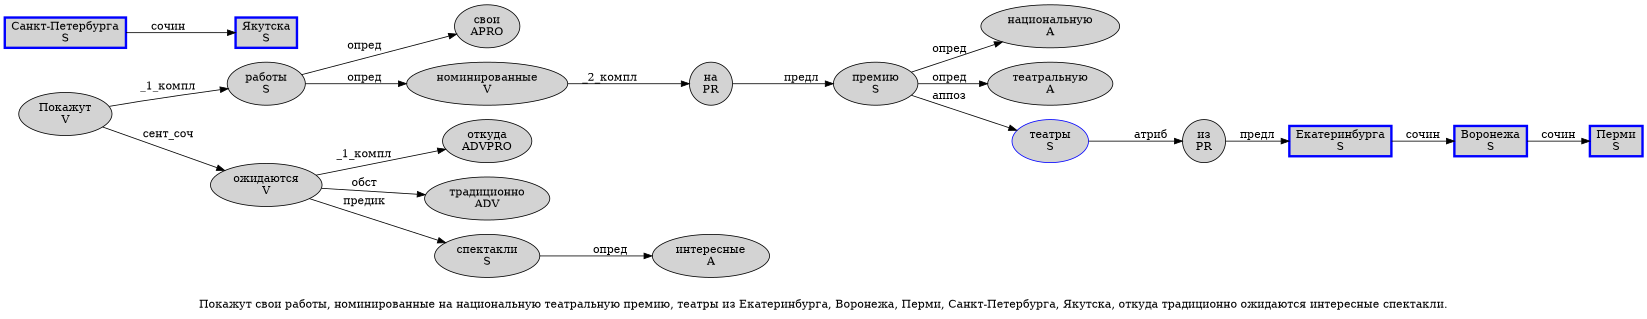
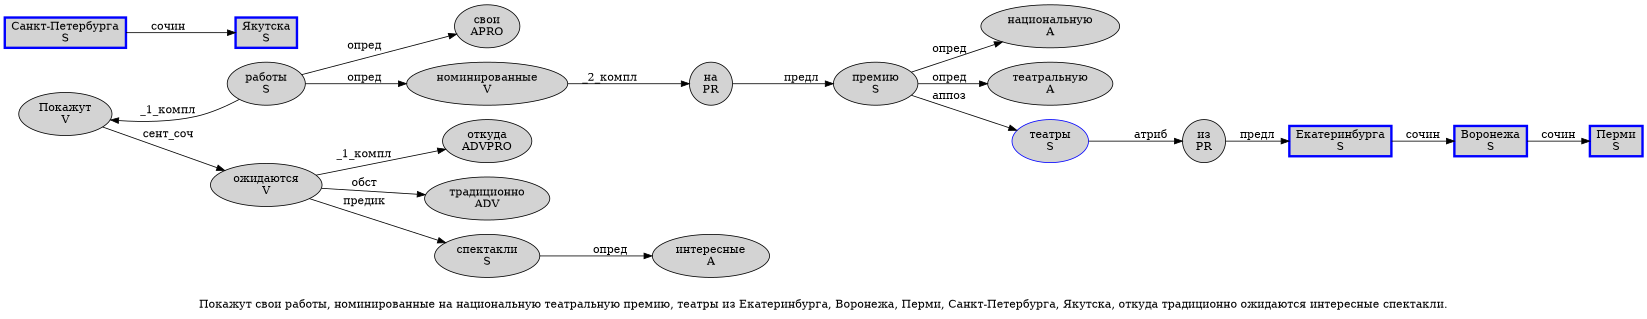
edge "Покажут V" -> "работы S": reversed
